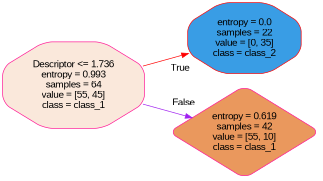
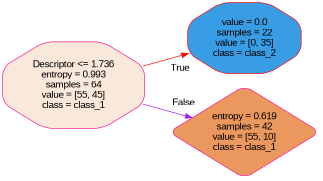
node "entropy = 0.0 samples = 22 value = [0, 35] class = class_2": label "entropy = 0.0 samples = 22 value = [0, 35] class = class_2" -> "value = 0.0 samples = 22 value = [0, 35] class = class_2"
